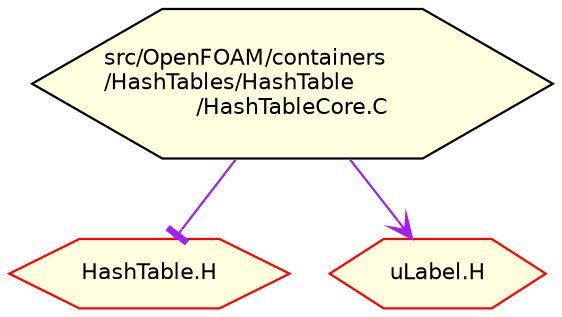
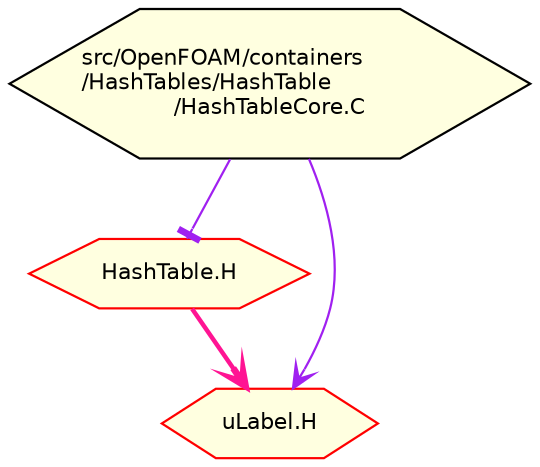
edge "HashTable.H" -> "uLabel.H": added
